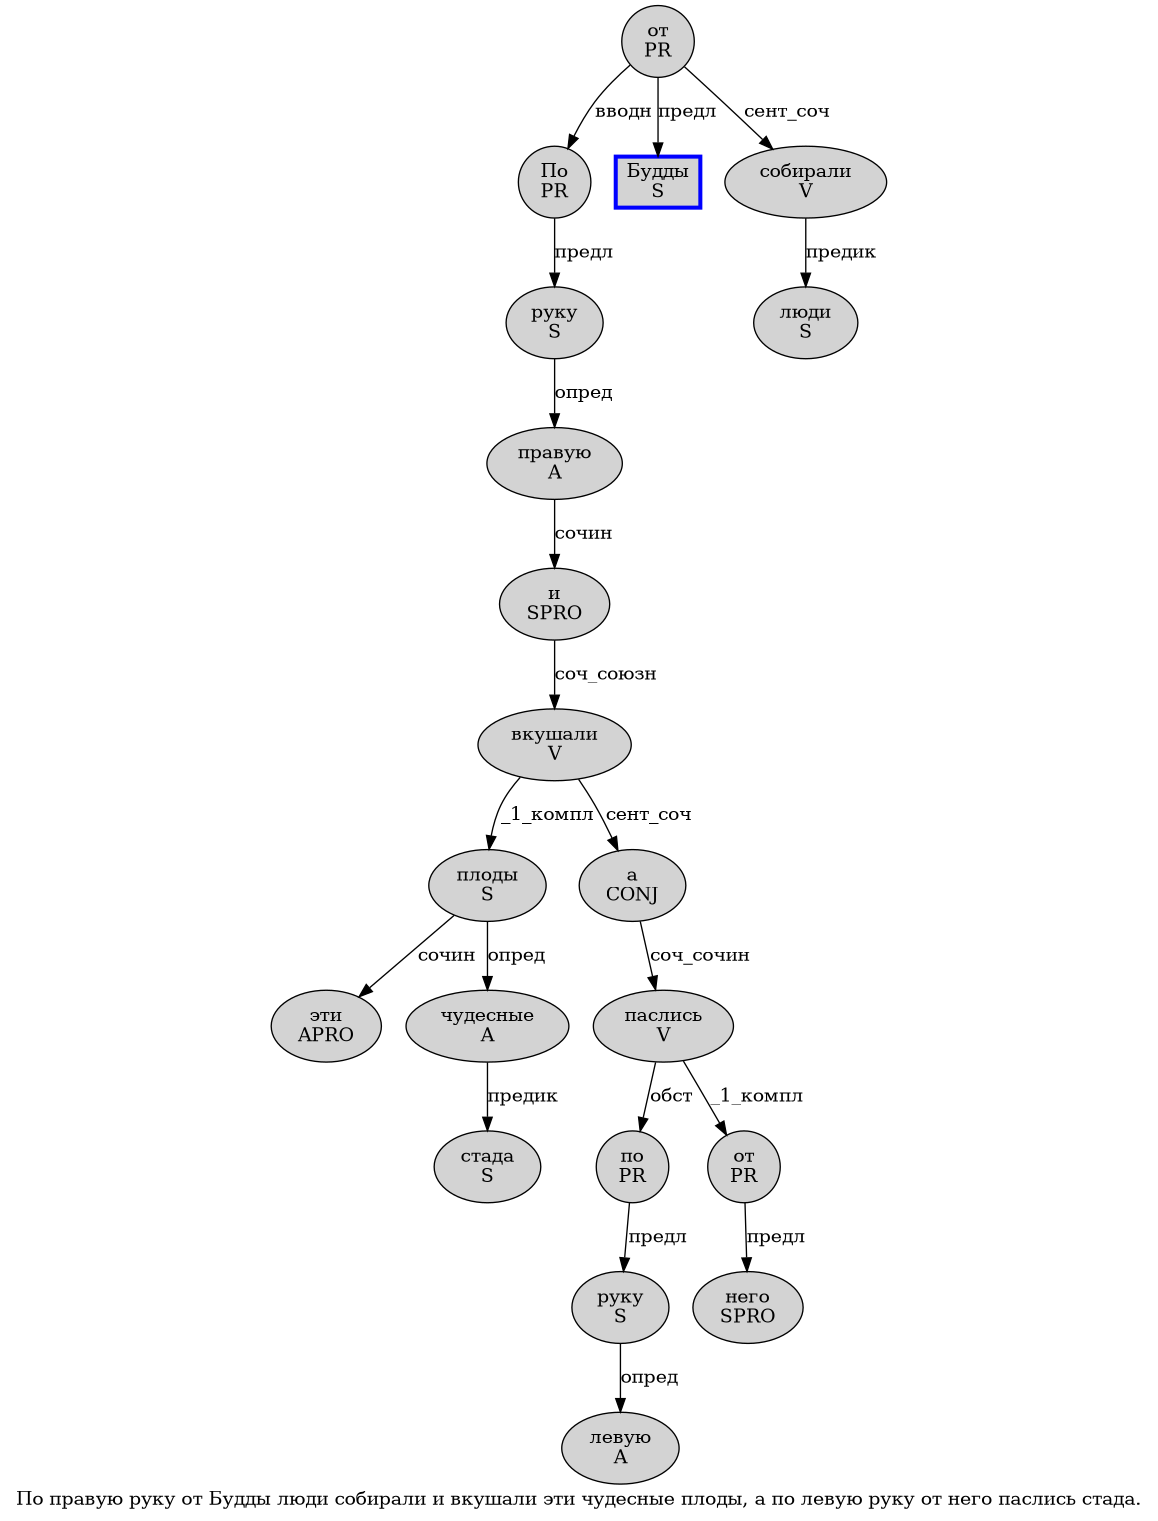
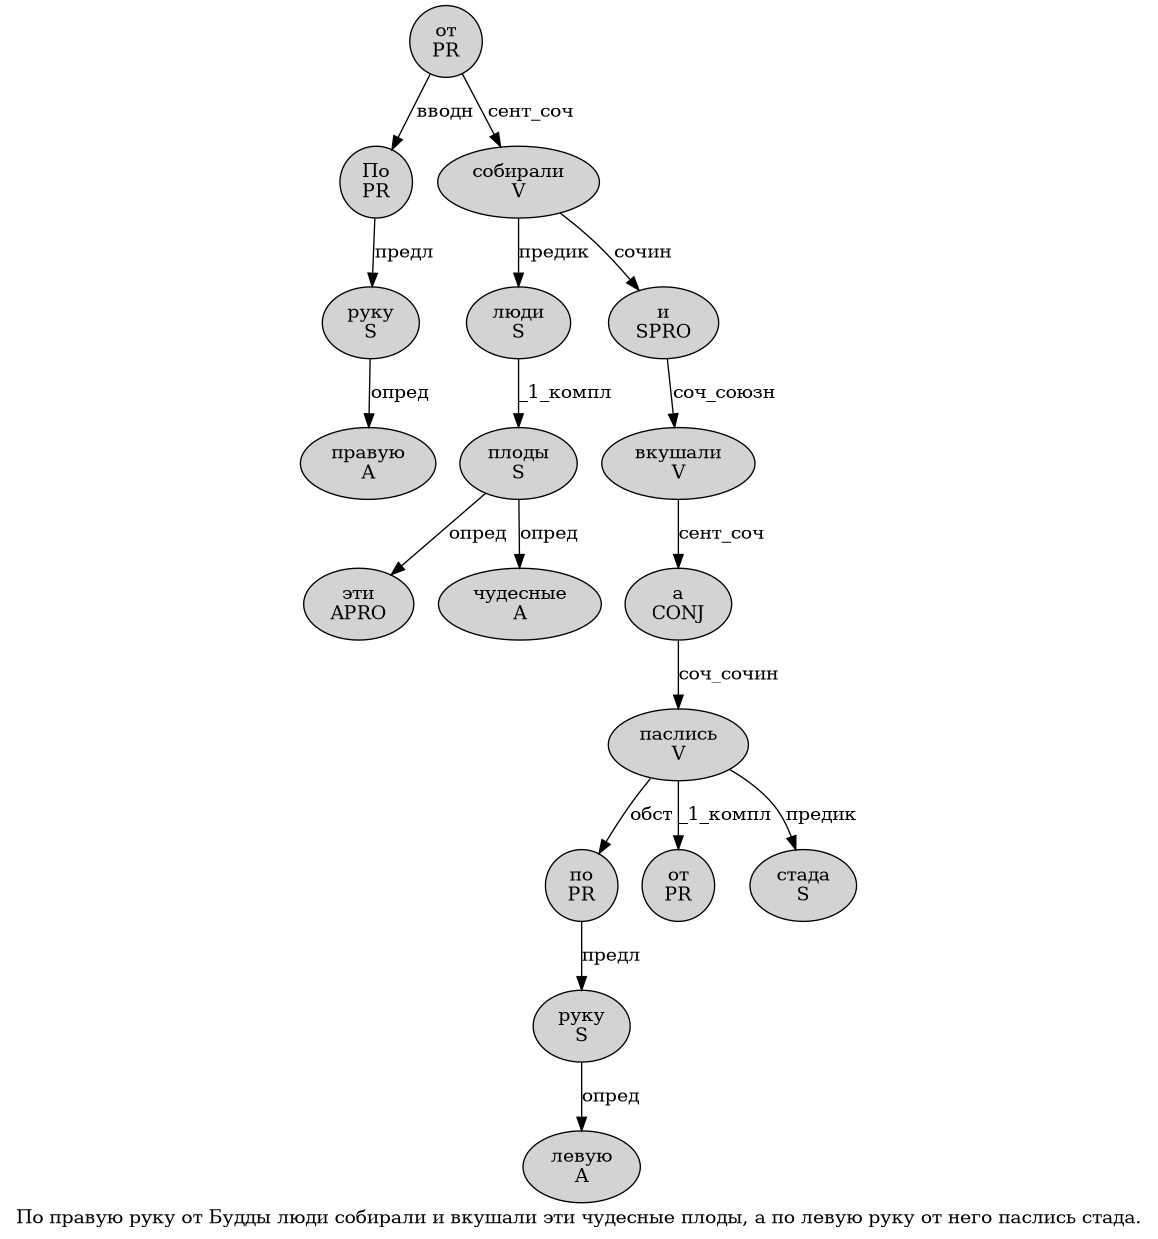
node "Будды S": removed
edge "правую A" -> "и SPRO": now "собирали V" -> "и SPRO"
edge "вкушали V" -> "плоды S": now "люди S" -> "плоды S"
edge "плоды S" -> "эти APRO": label "сочин" -> "опред"
edge "чудесные A" -> "стада S": now "паслись V" -> "стада S"
node "него SPRO": removed
